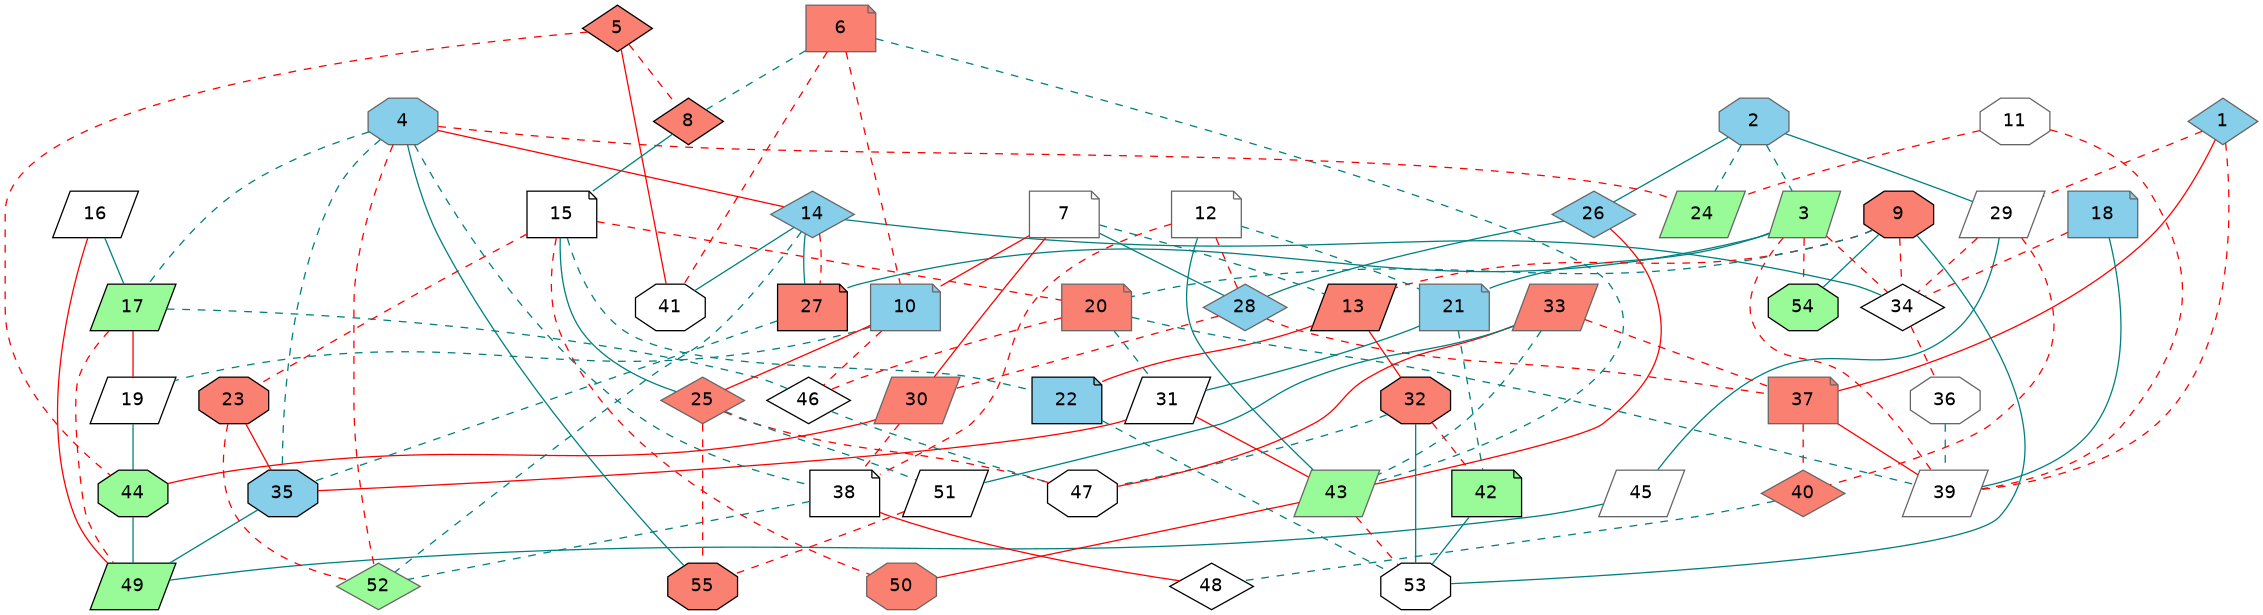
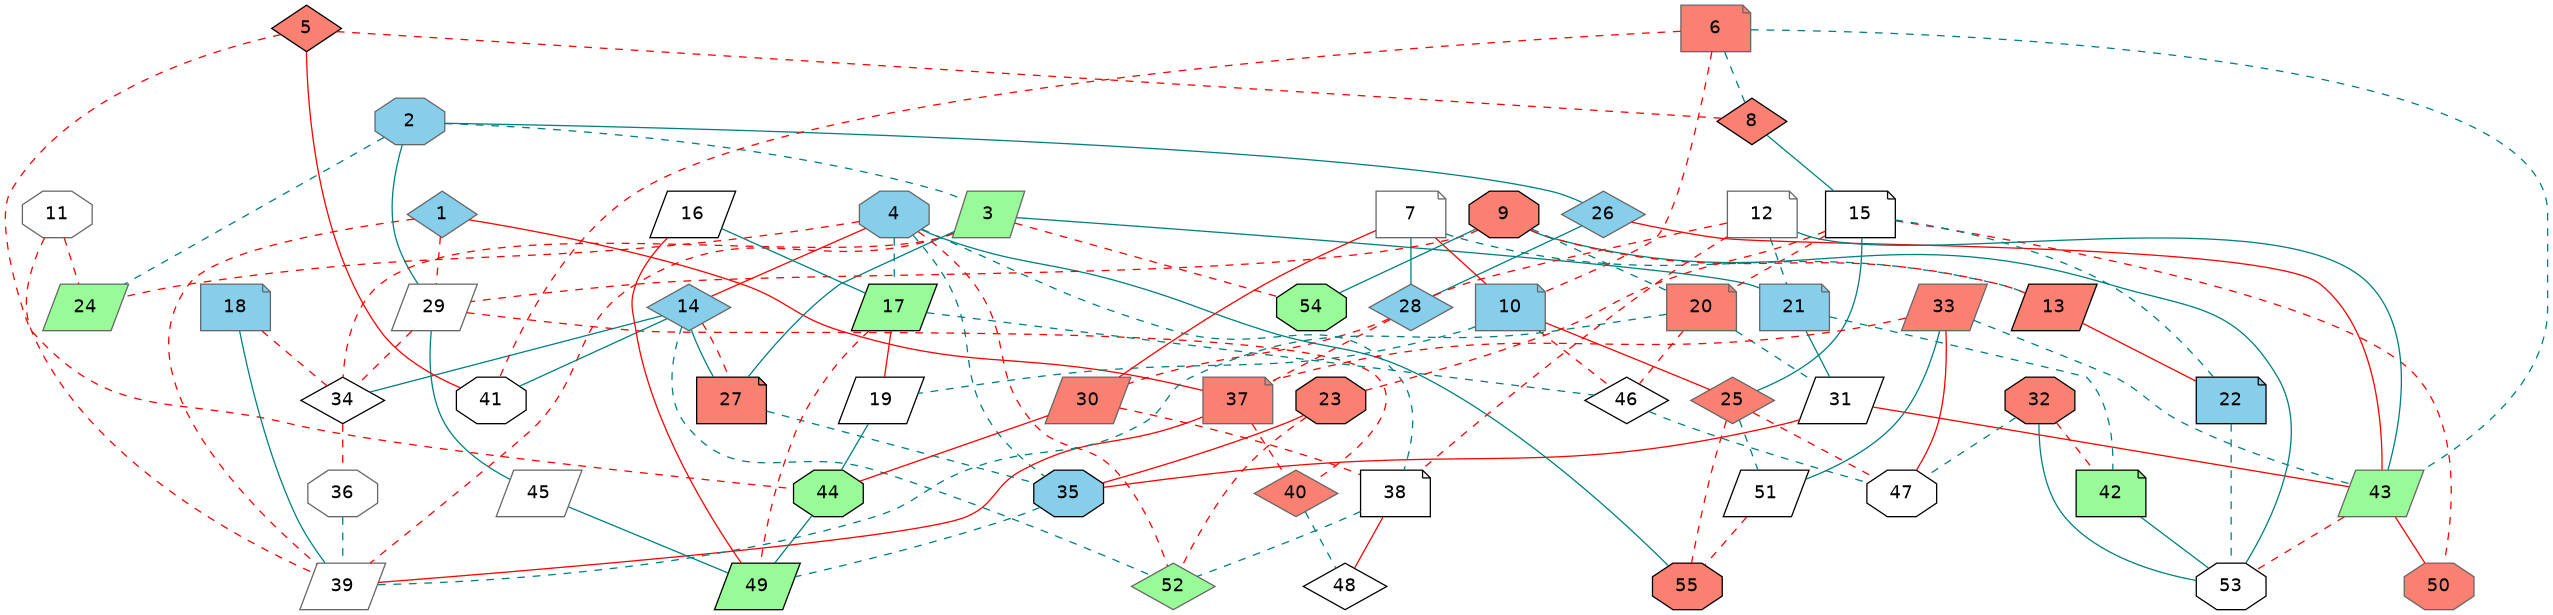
edge "9" -- "34": now "9" -- "29"
edge "13" -- "32": removed
edge "35" -- "49": style solid -> dashed
